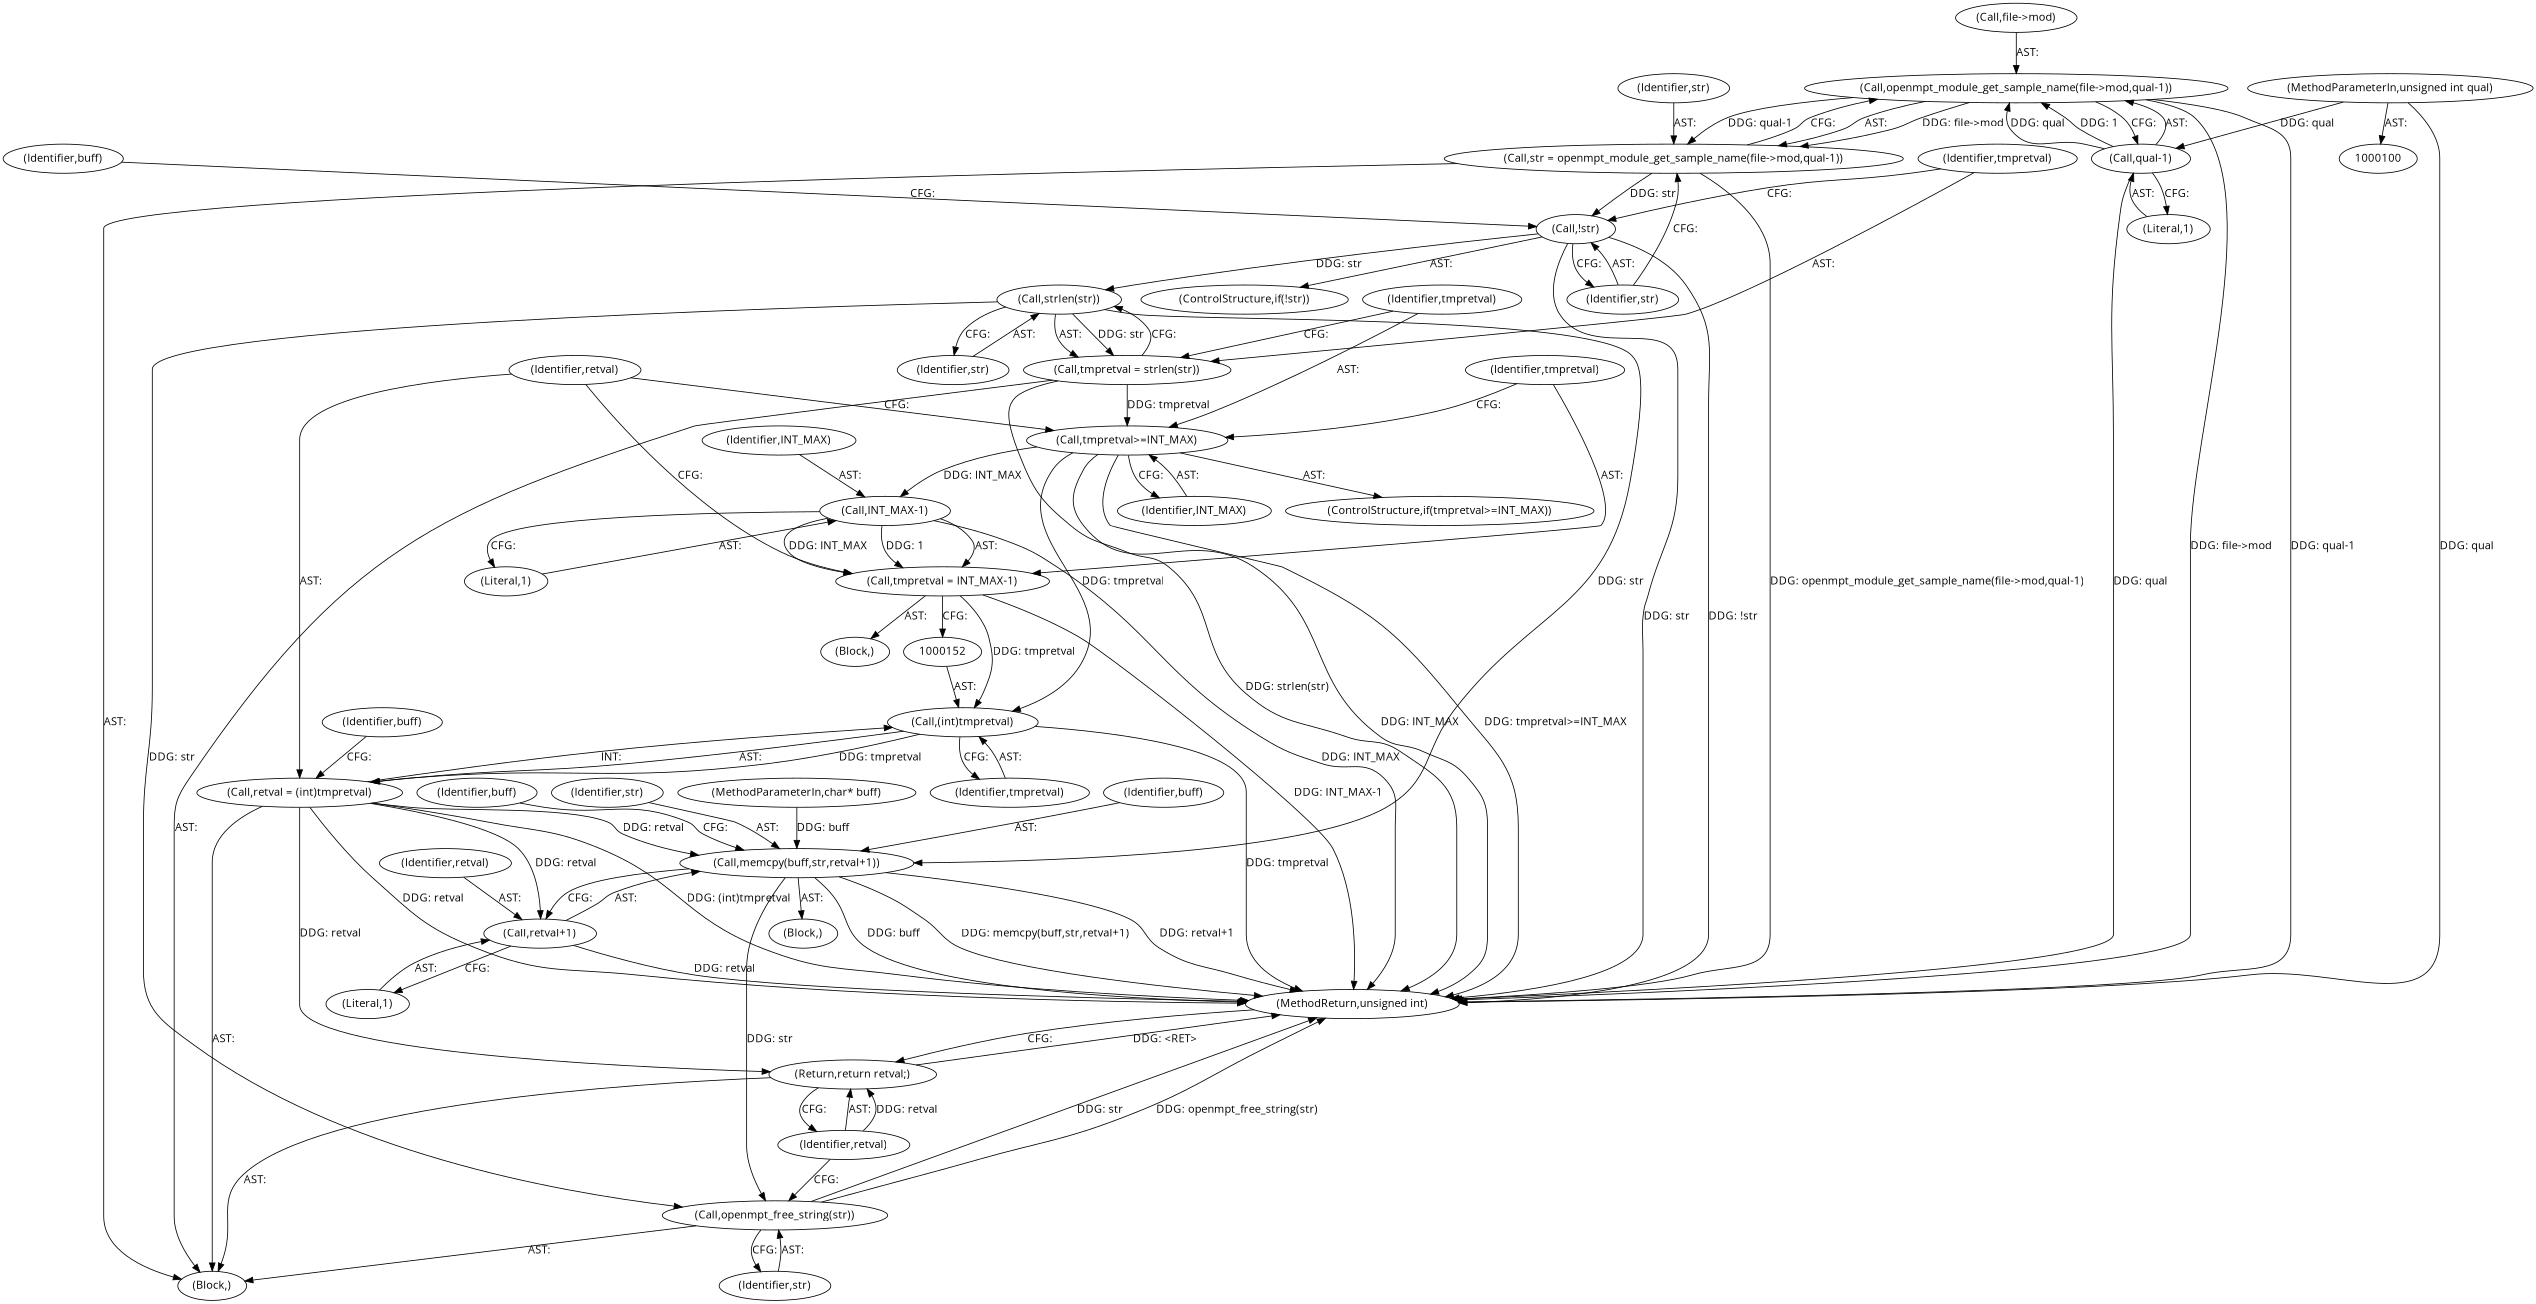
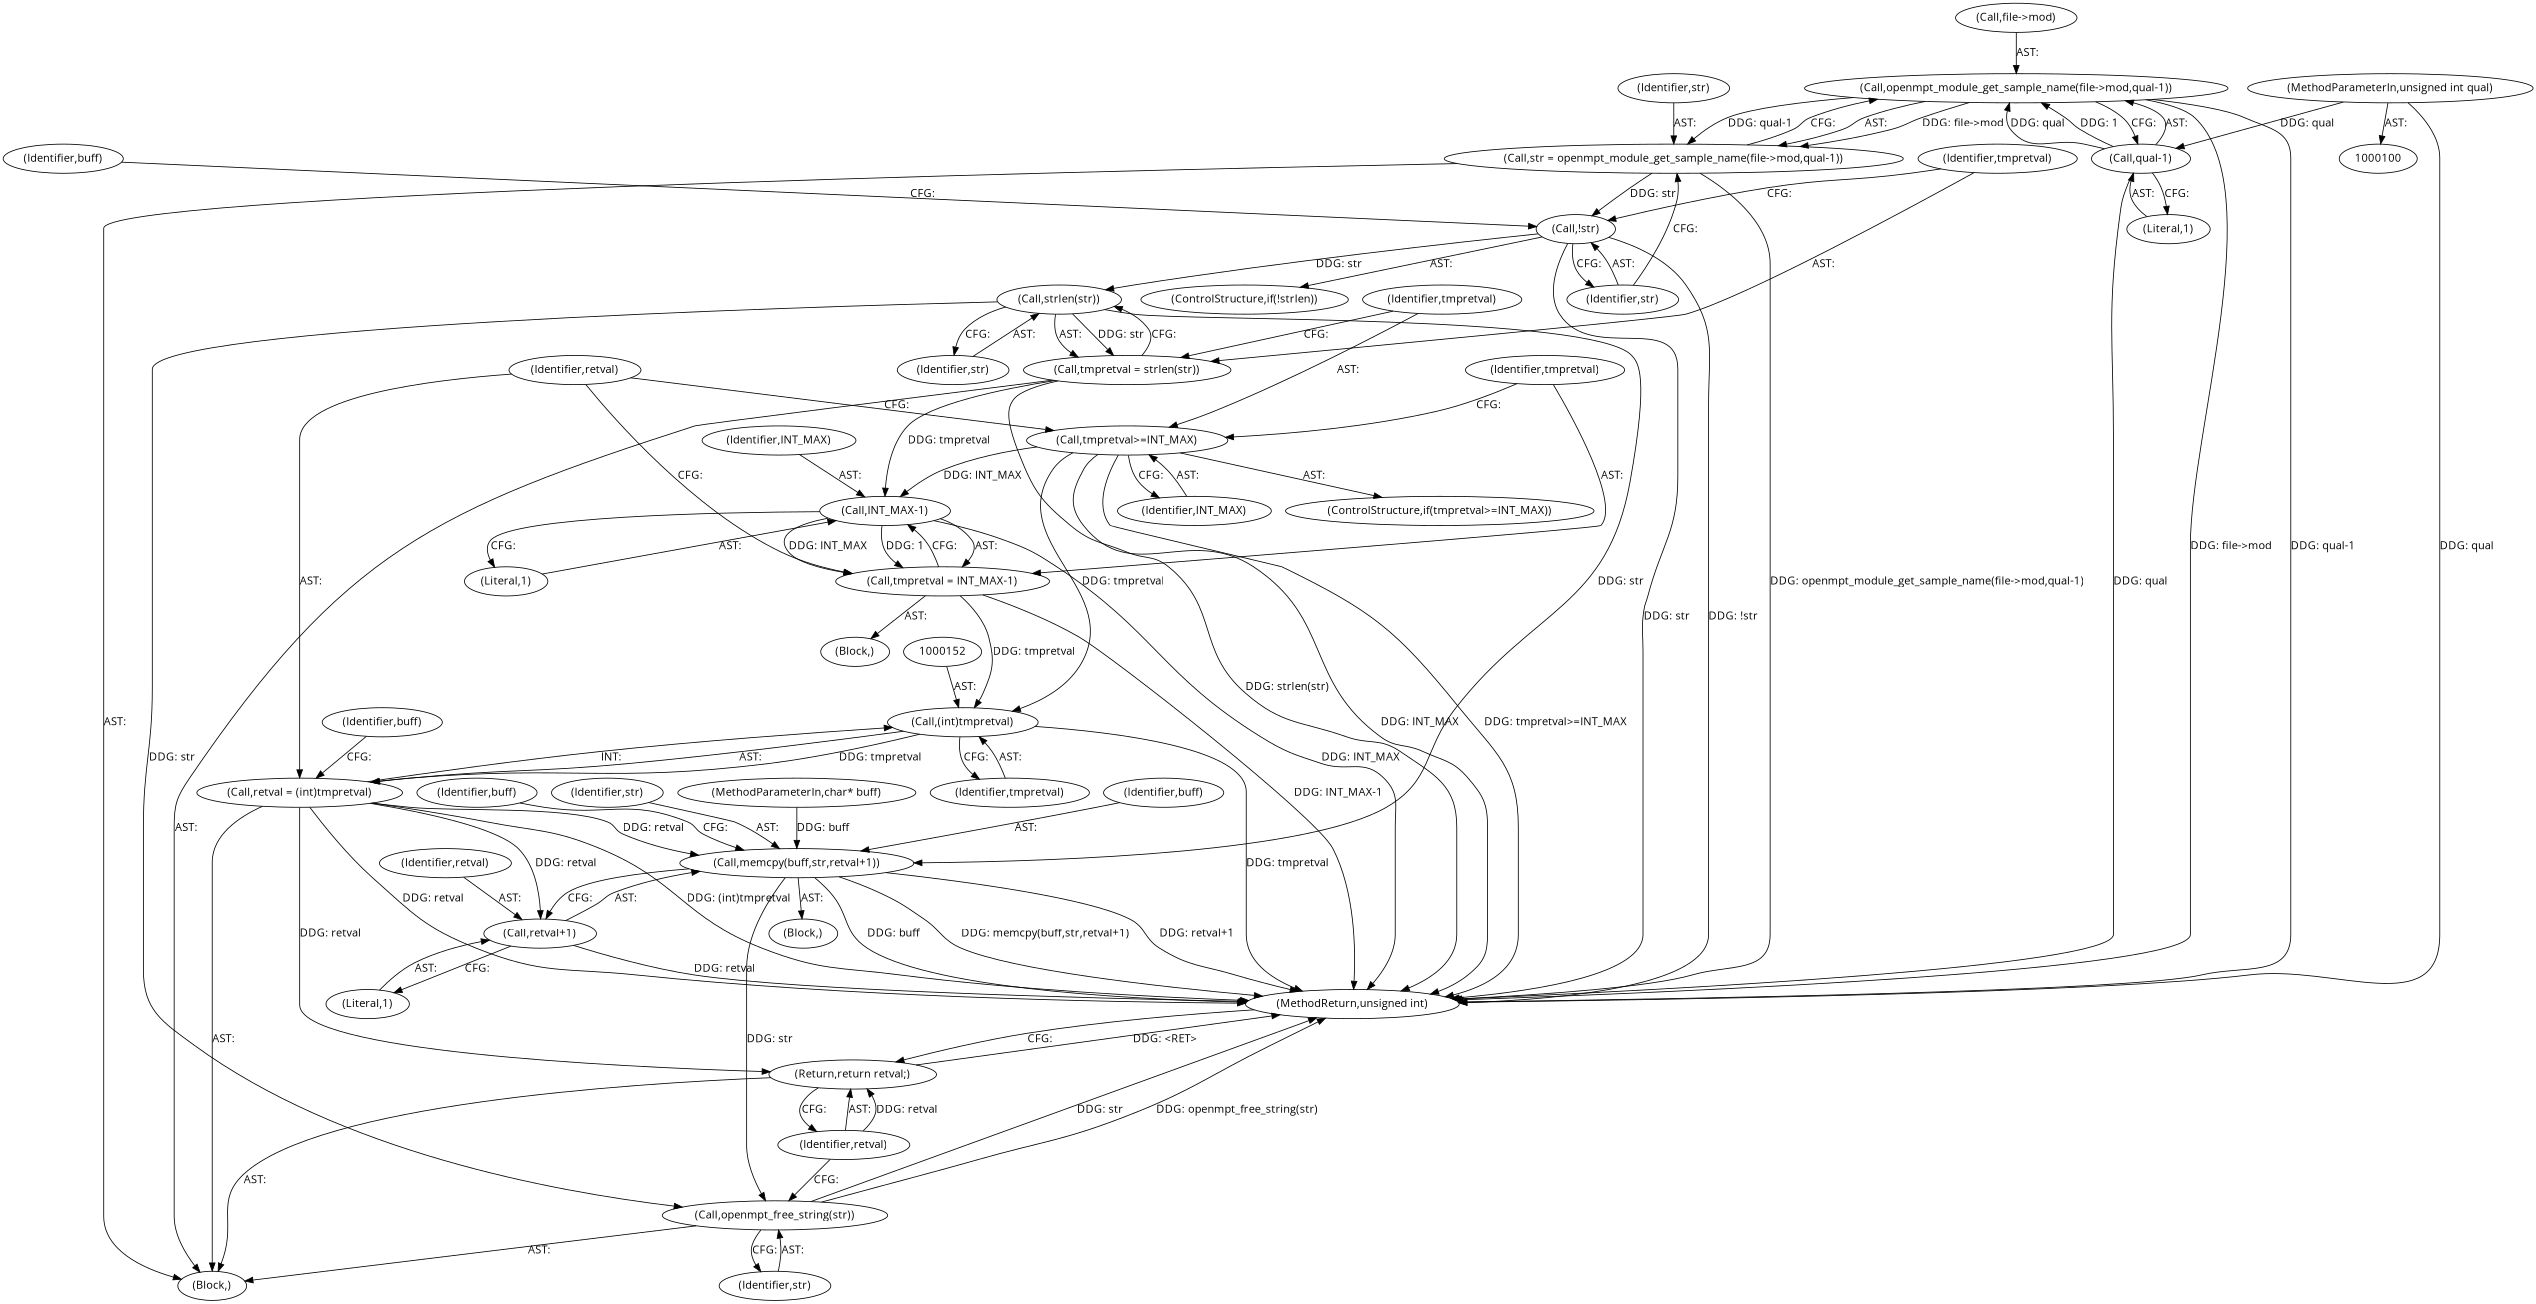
node "(ControlStructure,if(!str))": label "(ControlStructure,if(!str))" -> "(ControlStructure,if(!strlen))"
edge "(Call,tmpretval = strlen(str))" -> "(Call,tmpretval>=INT_MAX)": now "(Call,tmpretval = strlen(str))" -> "(Call,INT_MAX-1)"
edge "(Call,tmpretval = INT_MAX-1)" -> "1000152": now "(Call,tmpretval = INT_MAX-1)" -> "(Call,INT_MAX-1)"
